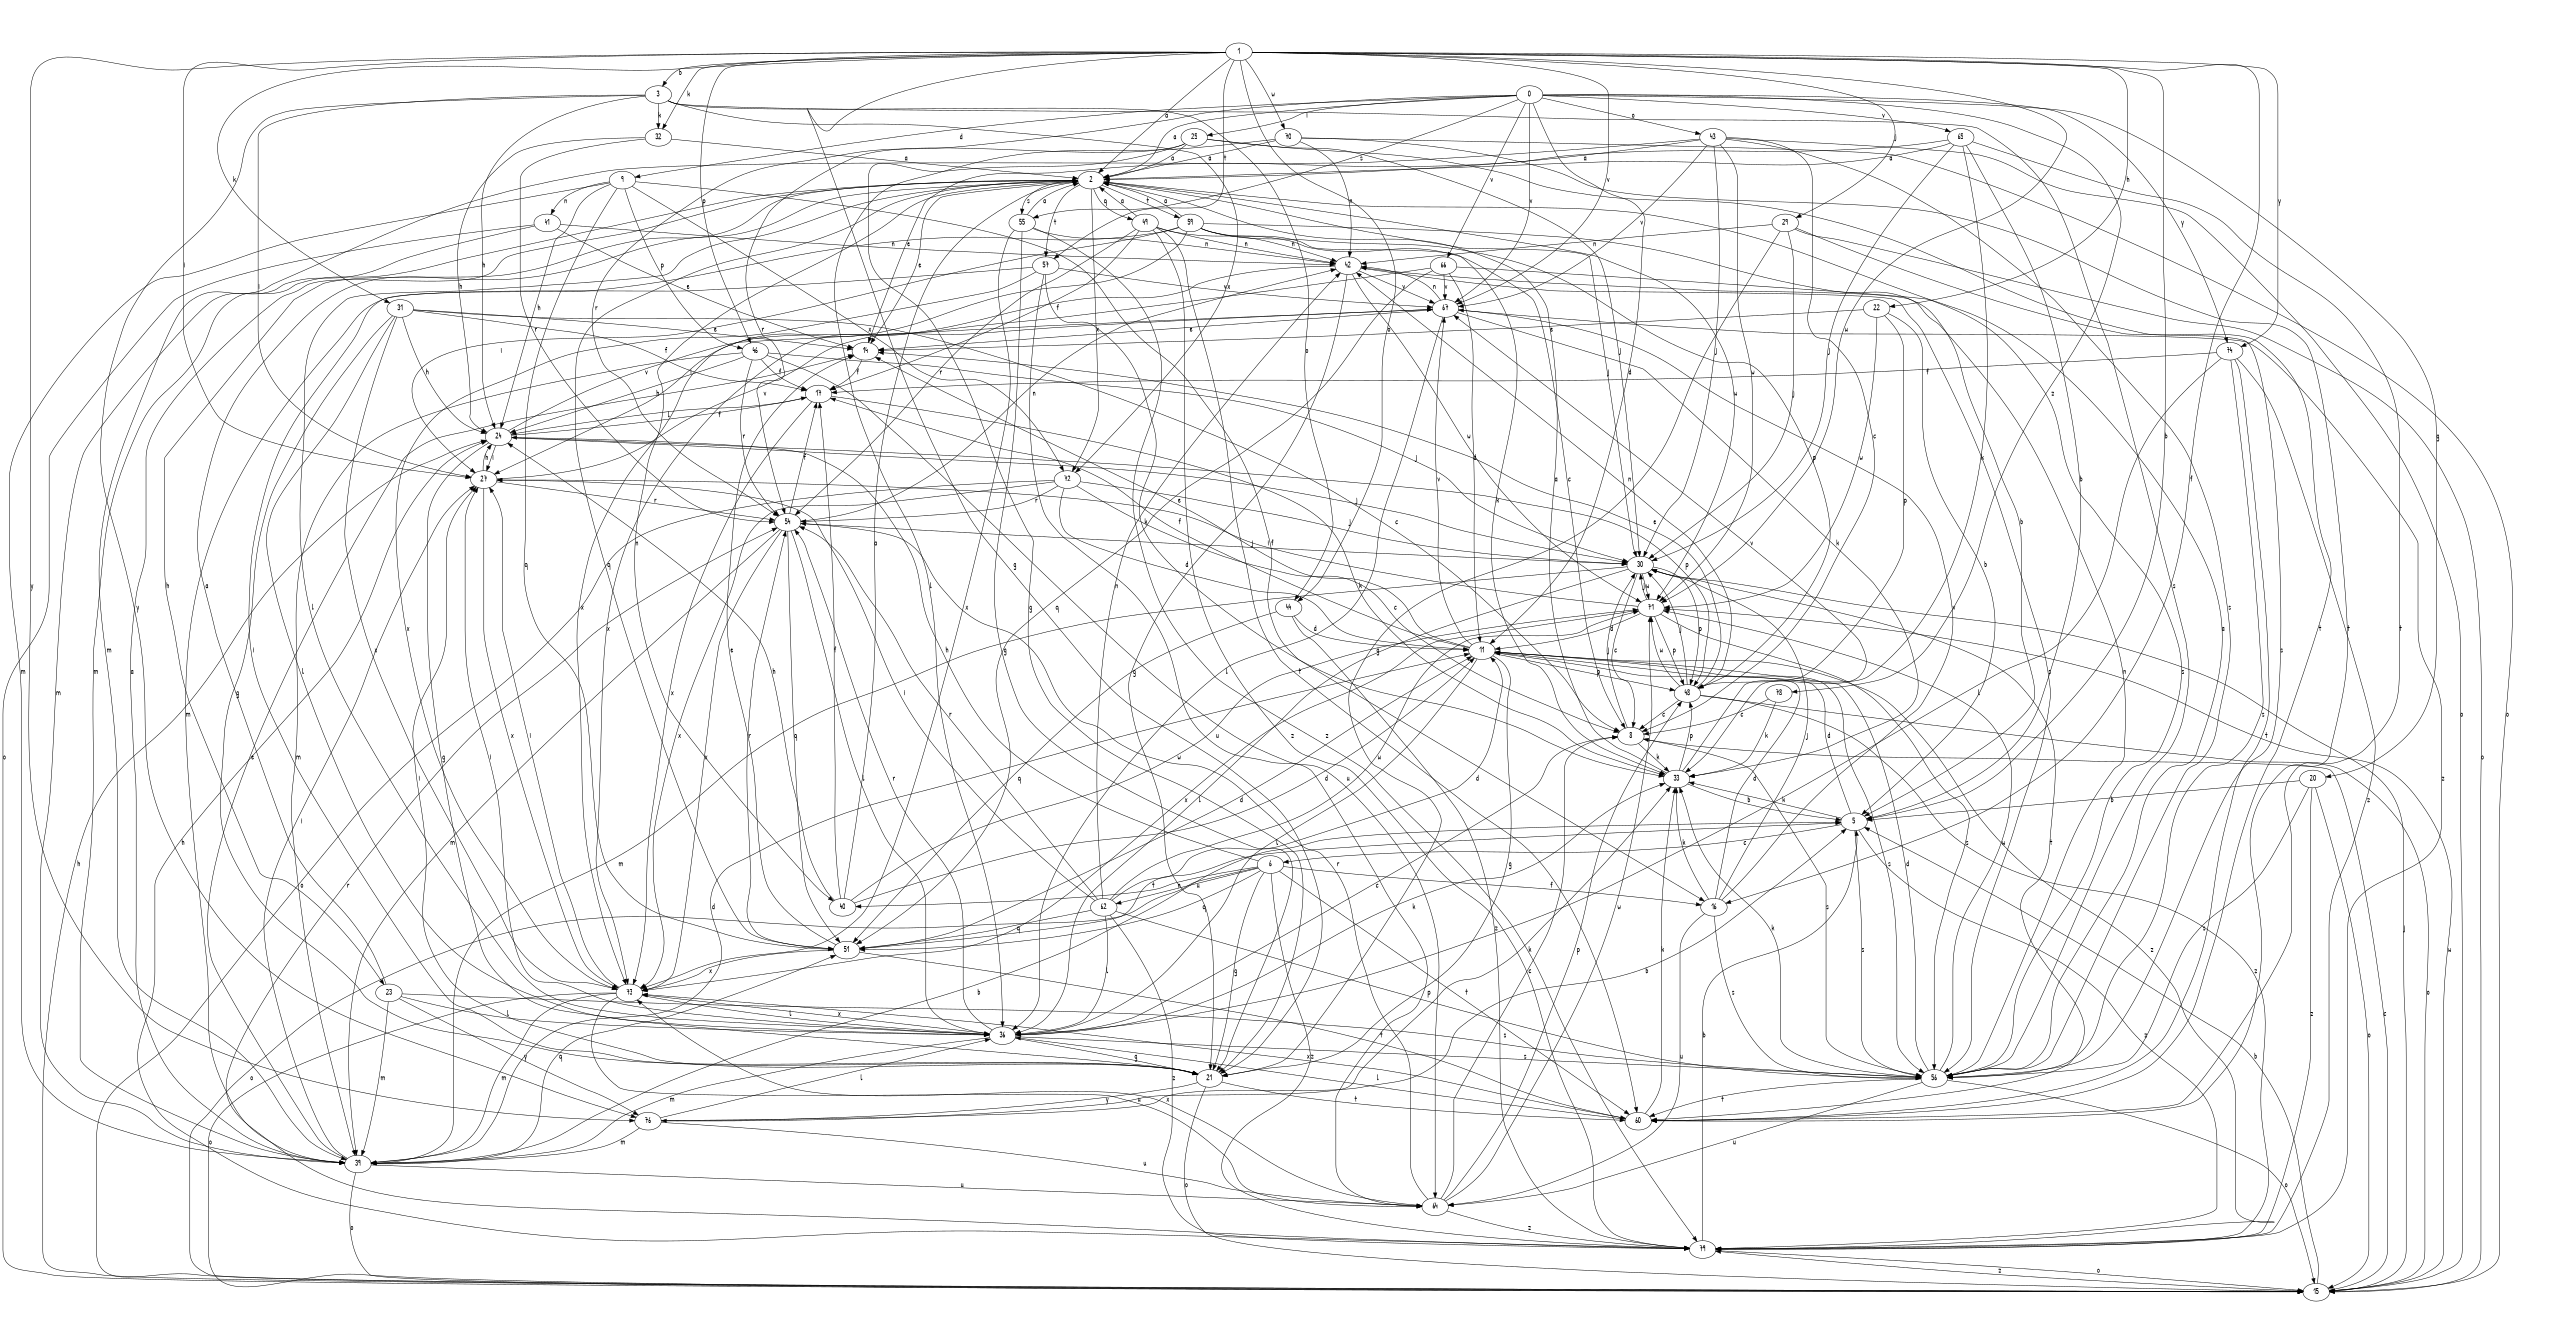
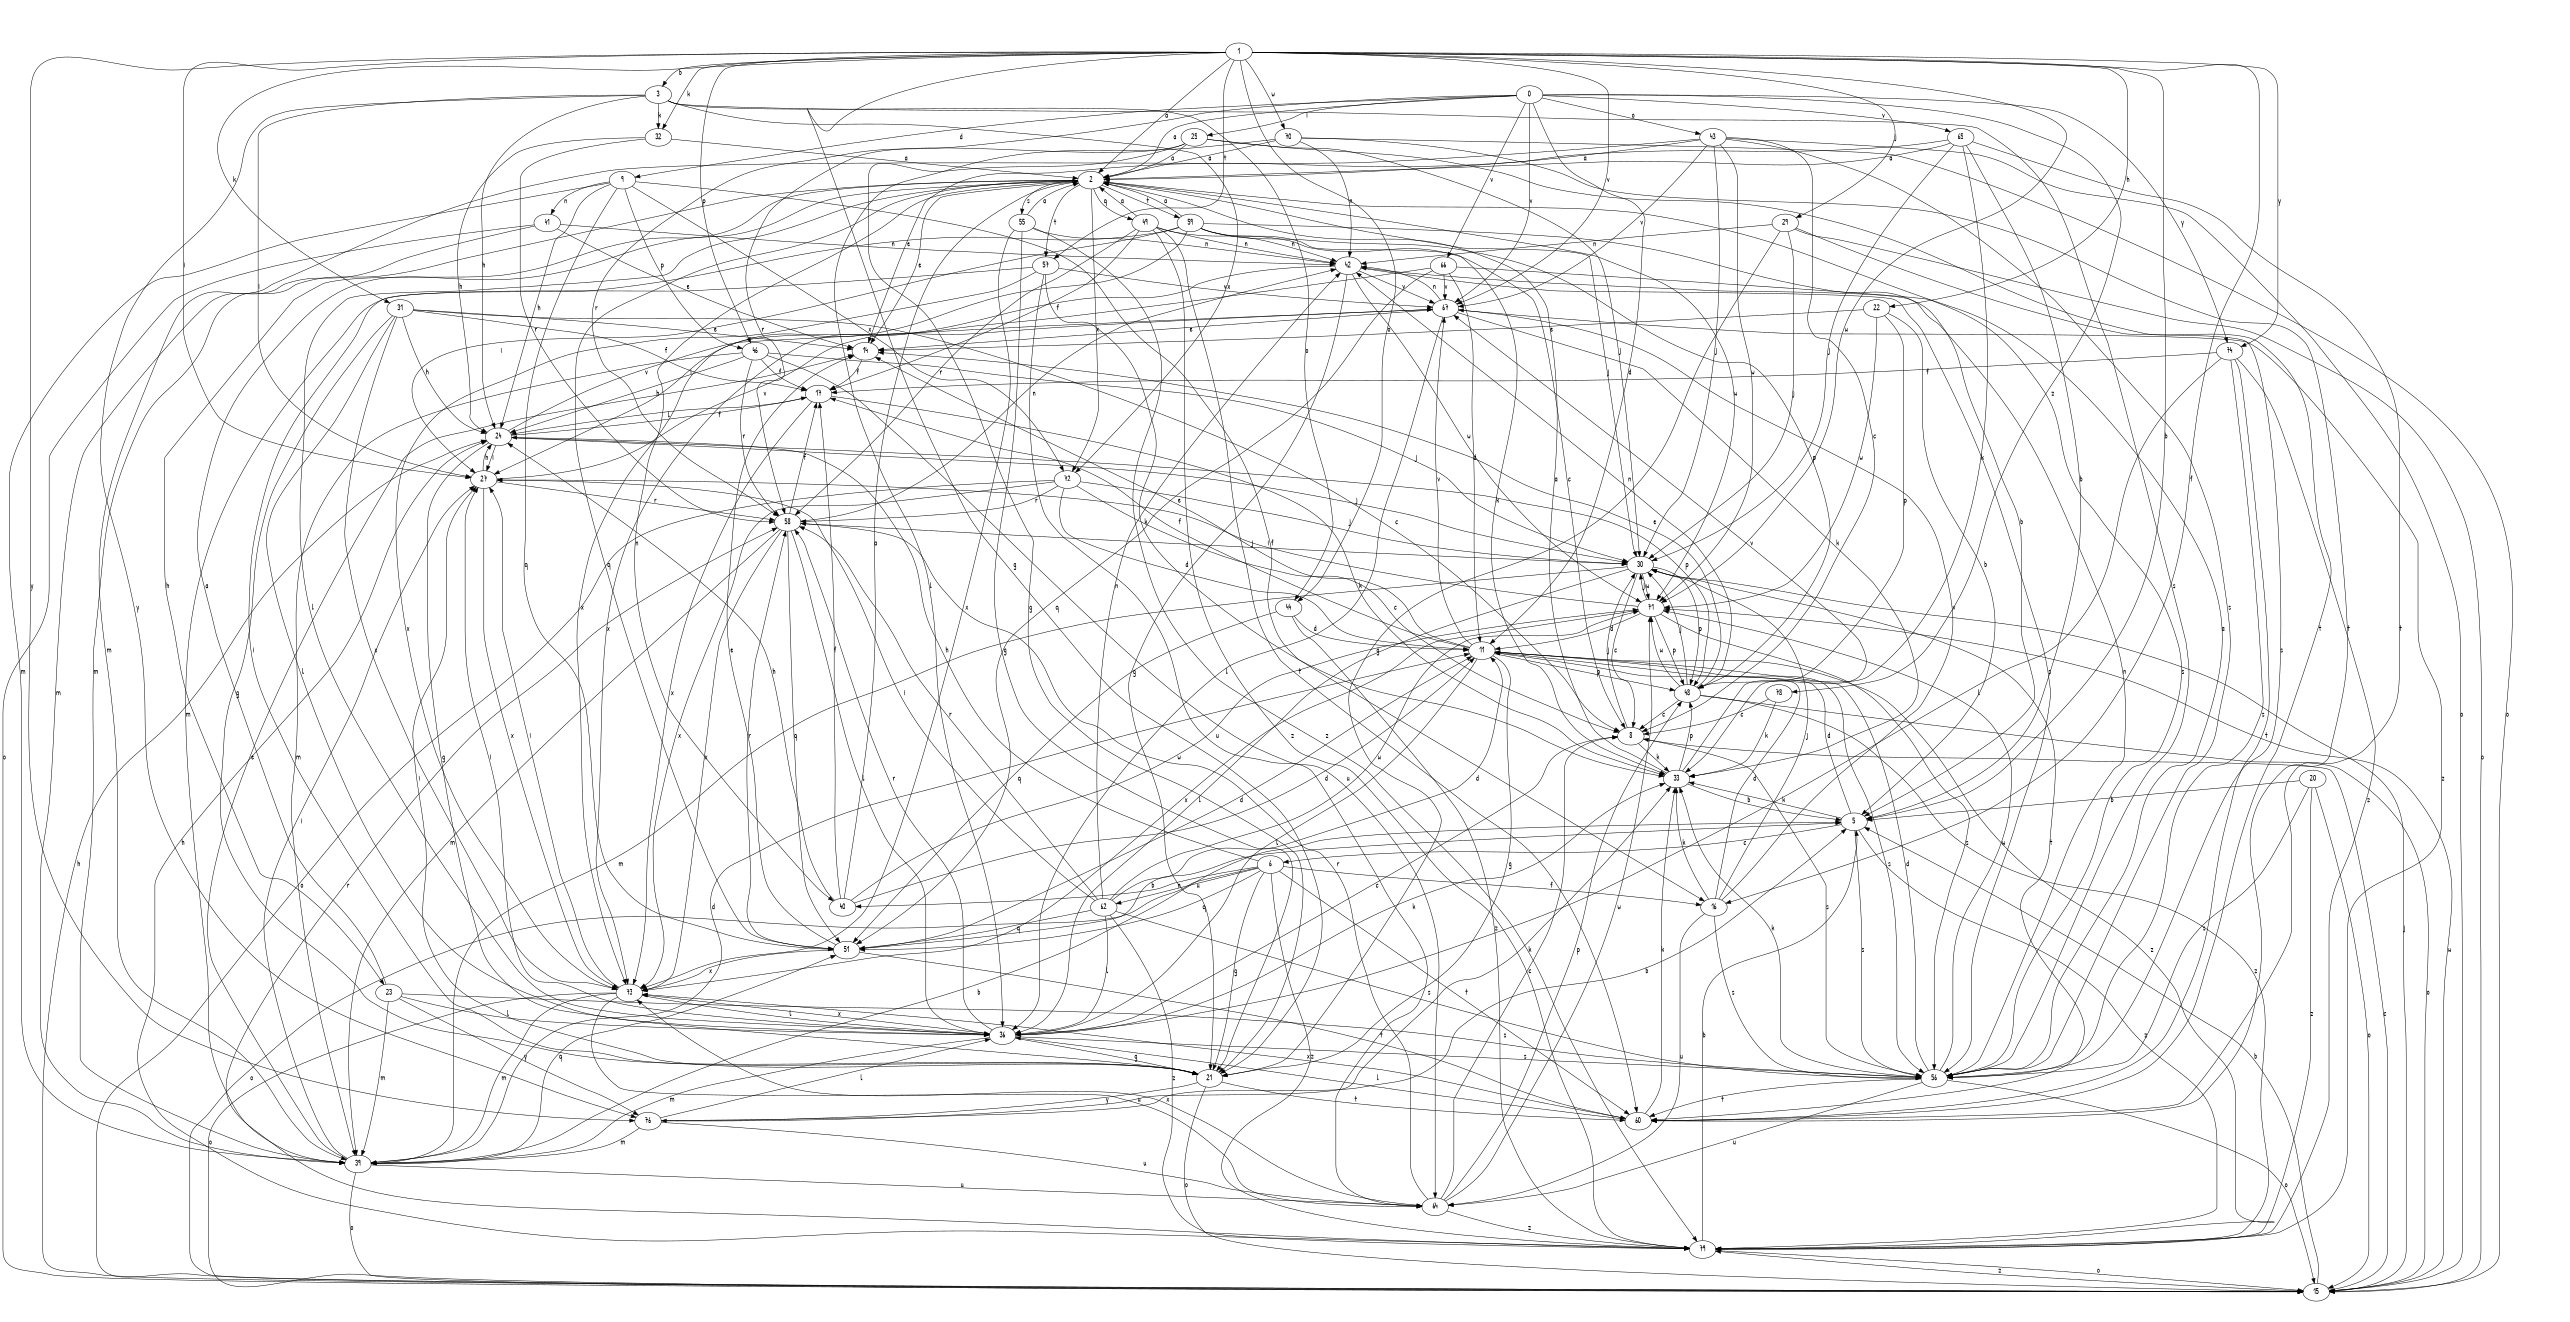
edge "0" -> "55": removed, label "s"
edge "0" -> "20": removed, label "g"
edge "39" -> "2": removed, label "a"
node "54": label "54" -> "58"
edge "51" -> "5": label "t" -> "b"
edge "62" -> "56": label "p" -> "s"
